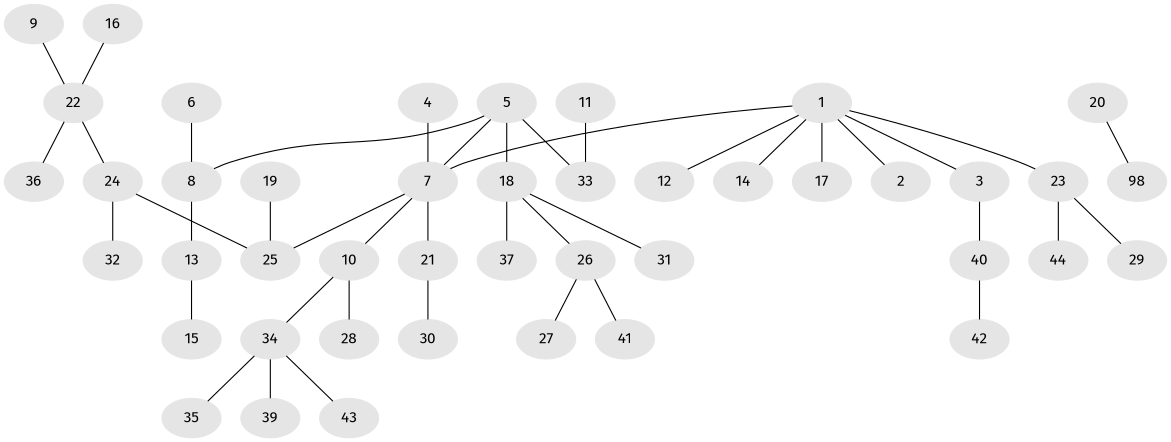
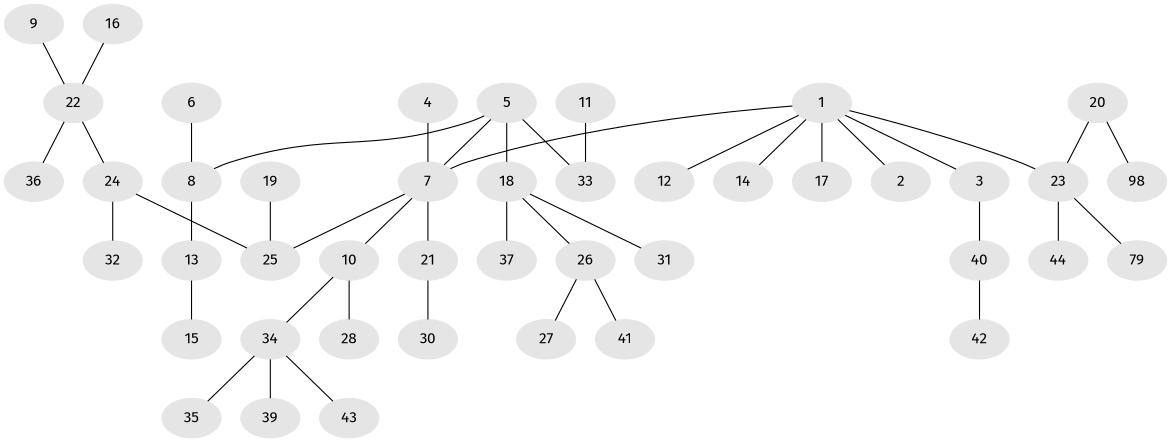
edge "20" -- "23": added
node "29": label "29" -> "79"
